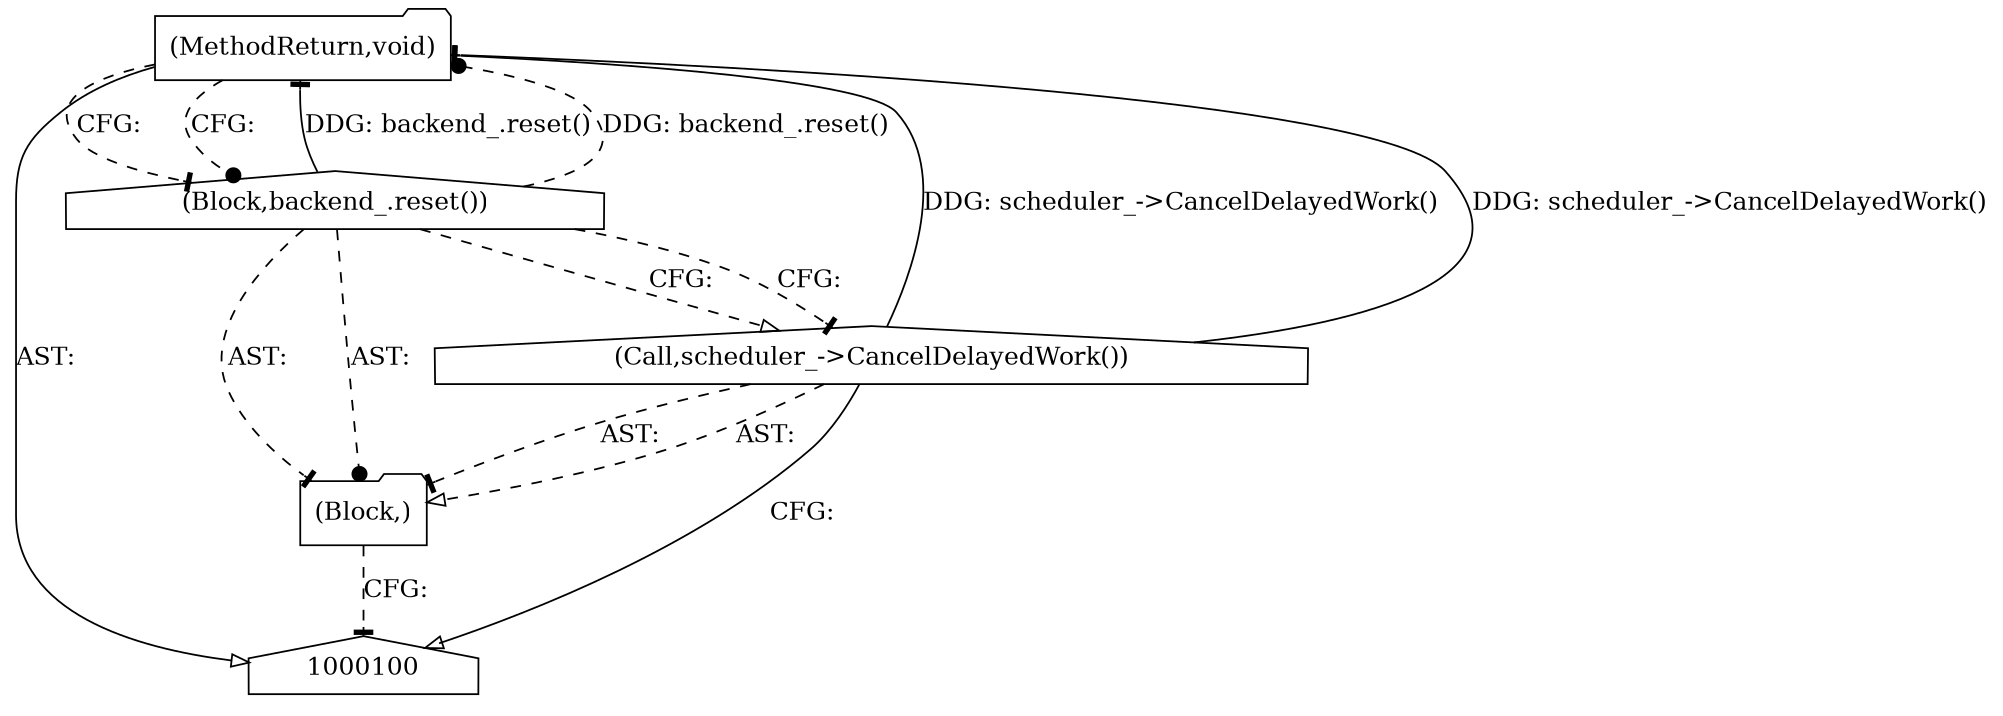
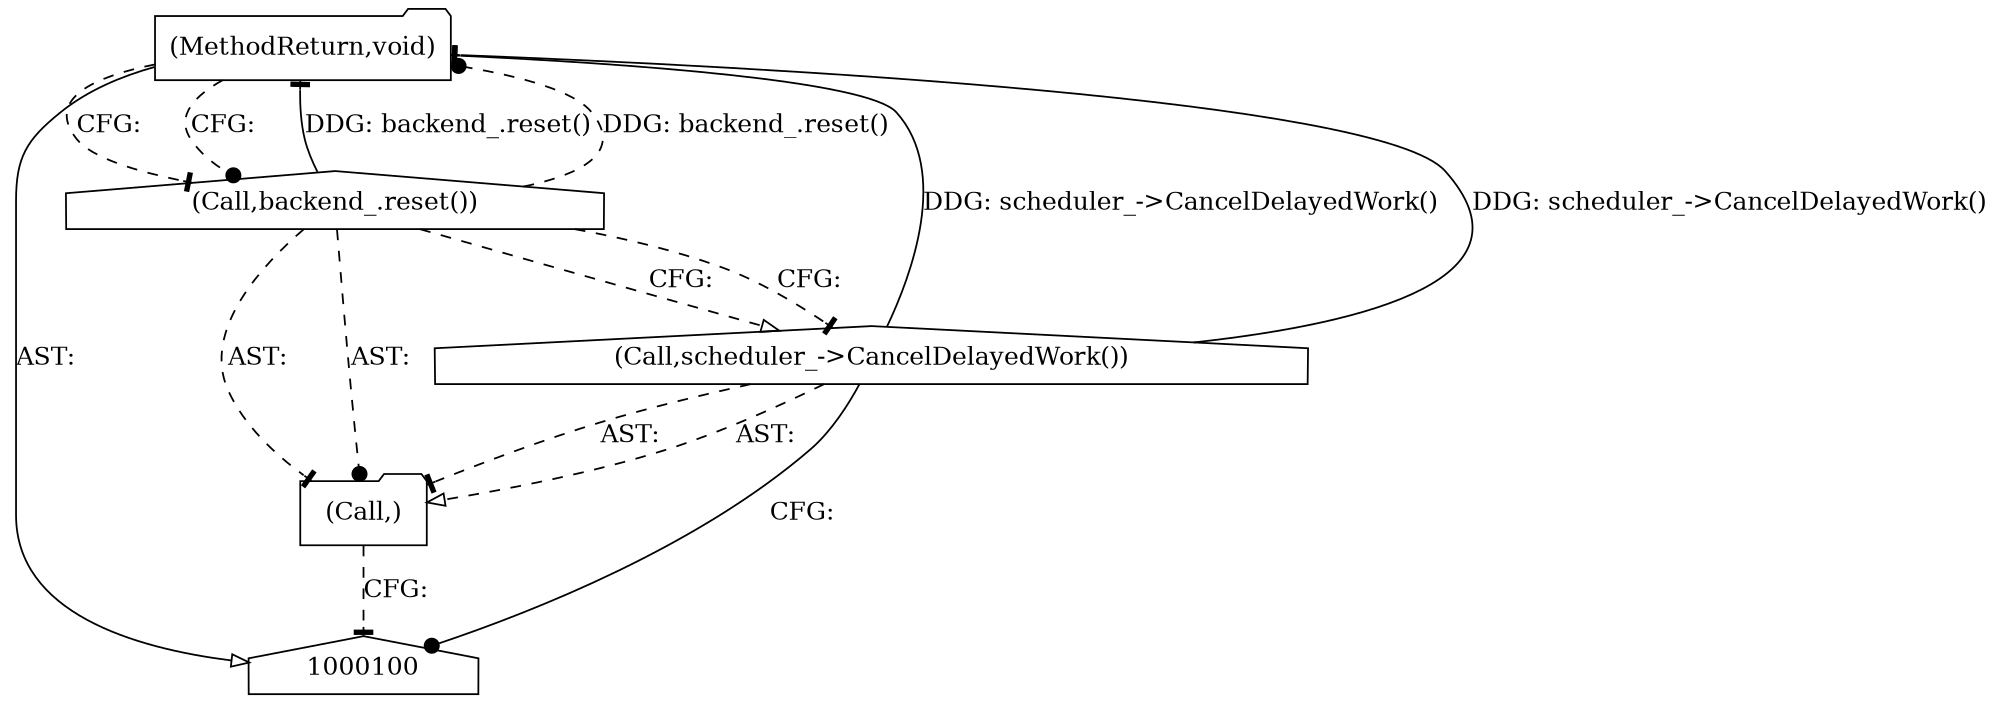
node "(Block,backend_.reset())": label "(Block,backend_.reset())" -> "(Call,backend_.reset())"
node "(Block,)": label "(Block,)" -> "(Call,)"
edge "(Call,scheduler_->CancelDelayedWork())" -> "1000100": arrowhead onormal -> dot
